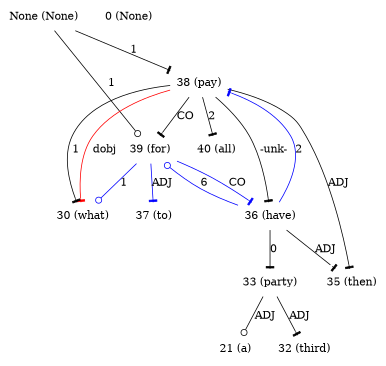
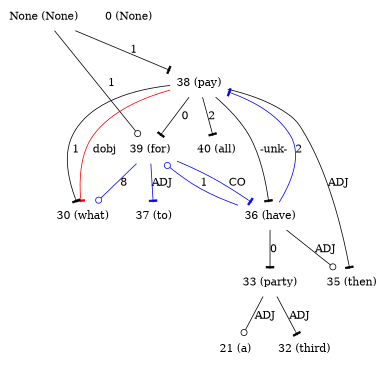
edge "38 (pay)" -> "39 (for)": label "CO" -> "0"
edge "39 (for)" -> "30 (what)": label "1" -> "8"
edge "36 (have)" -> "39 (for)": label "6" -> "1"
edge "36 (have)" -> "35 (then)": arrowhead tee -> odot
